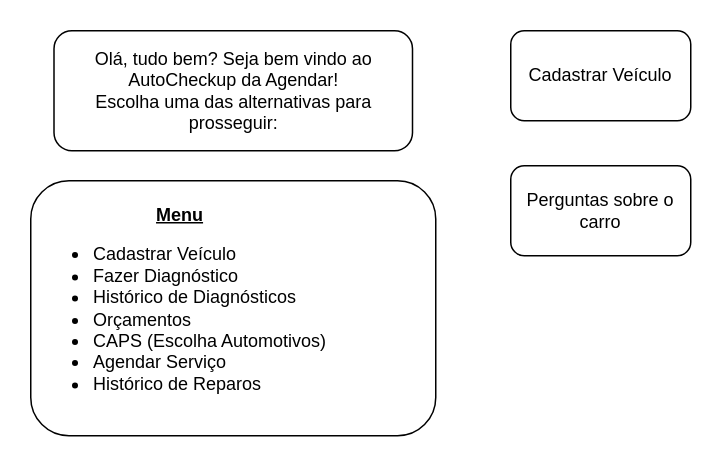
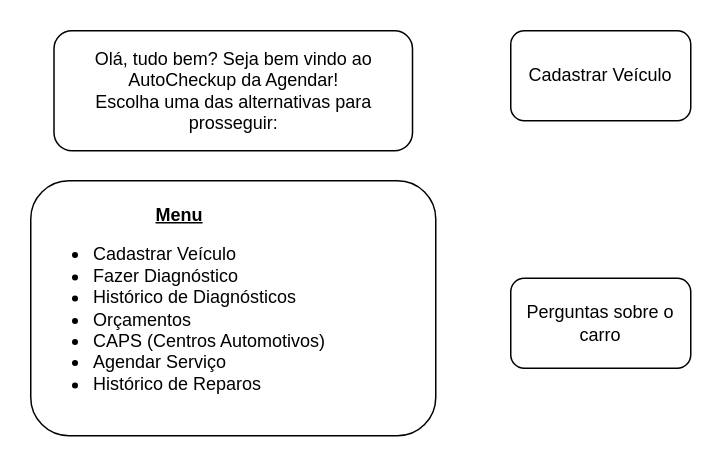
node "Perguntas sobre o carro": moved (601, 211) -> (601, 323)
node "Menu Cadastrar Veículo Fazer Diagnóstico Histórico de Diagnósticos Orçamentos CAPS (Escolha Automotivos) Agendar Serviço Histórico de Reparos": label "Menu Cadastrar Veículo Fazer Diagnóstico Histórico de Diagnósticos Orçamentos CAPS (Escolha Automotivos) Agendar Serviço Histórico de Reparos" -> "Menu Cadastrar Veículo Fazer Diagnóstico Histórico de Diagnósticos Orçamentos CAPS (Centros Automotivos) Agendar Serviço Histórico de Reparos"
